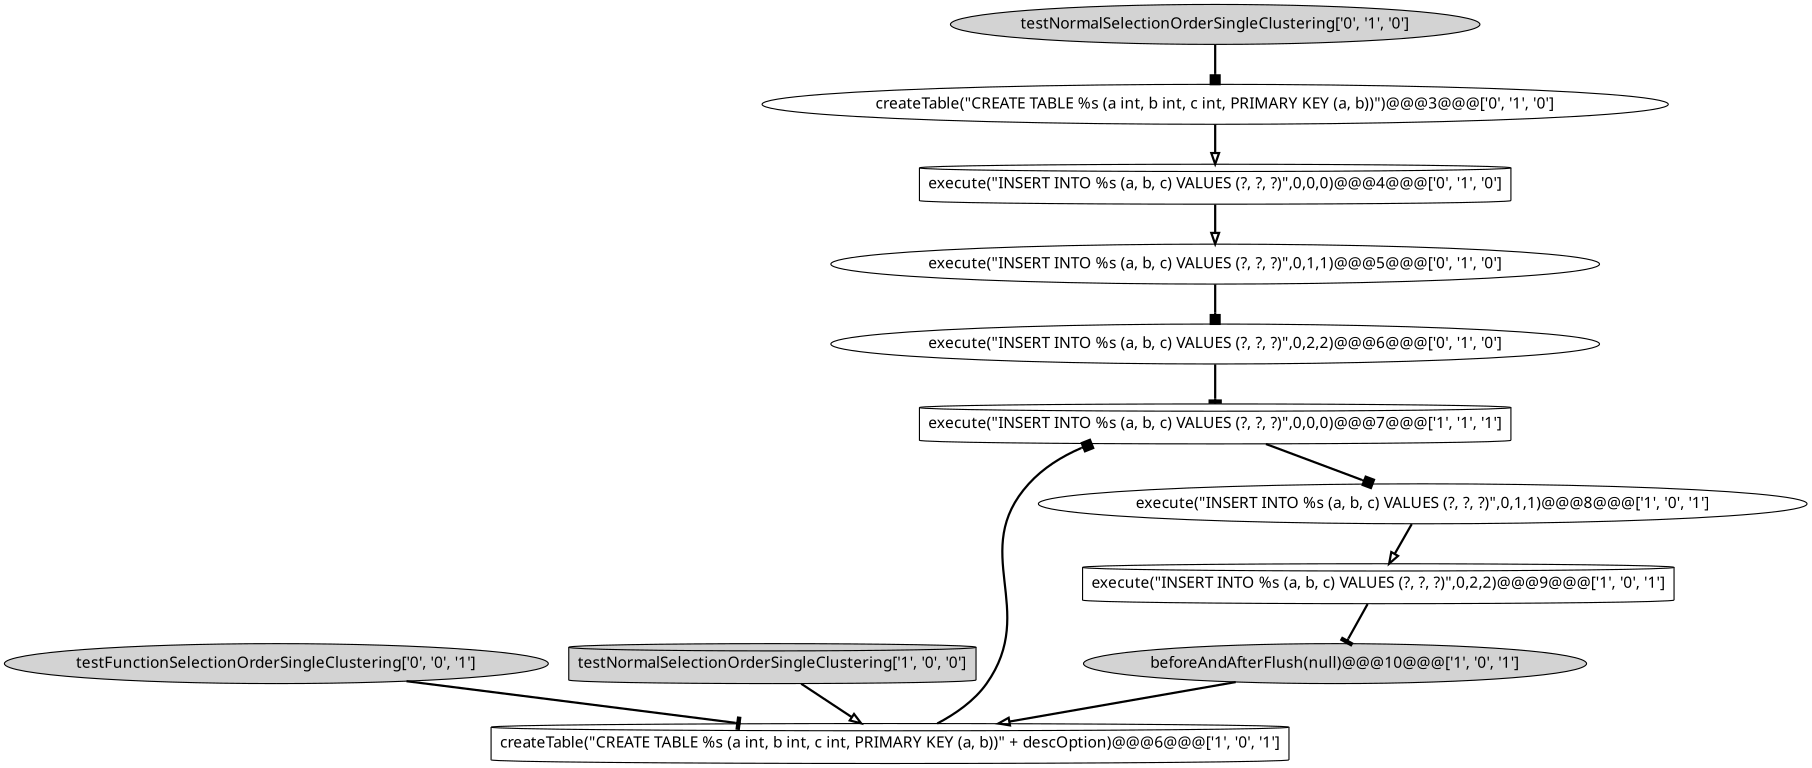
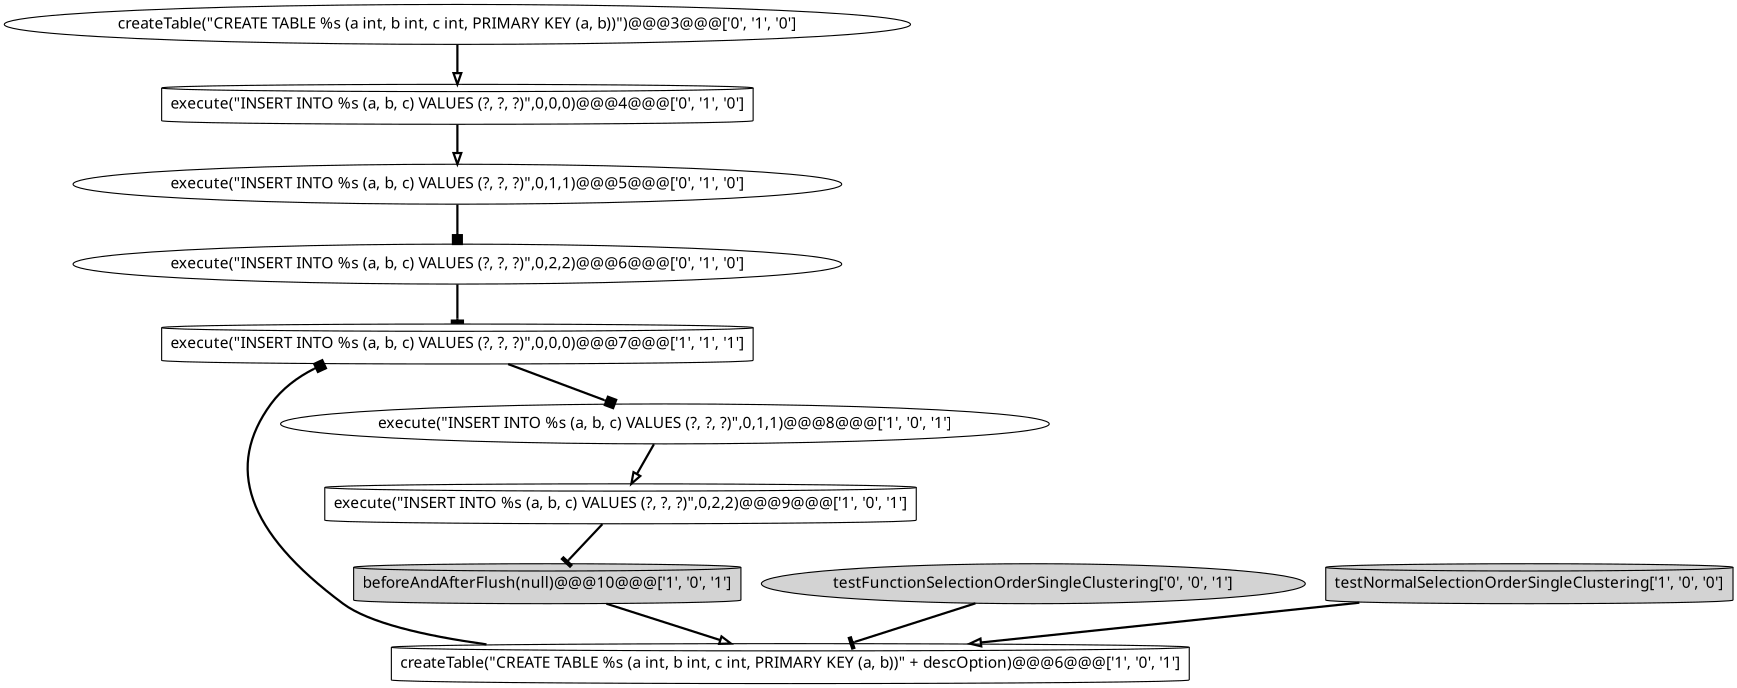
node "testNormalSelectionOrderSingleClustering['0', '1', '0']": removed
node "beforeAndAfterFlush(null)@@@10@@@['1', '0', '1']": shape ellipse -> cylinder
